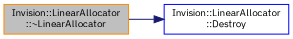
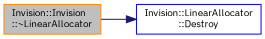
node "Invision::LinearAllocator ::~LinearAllocator": label "Invision::LinearAllocator ::~LinearAllocator" -> "Invision::Invision ::~LinearAllocator"
